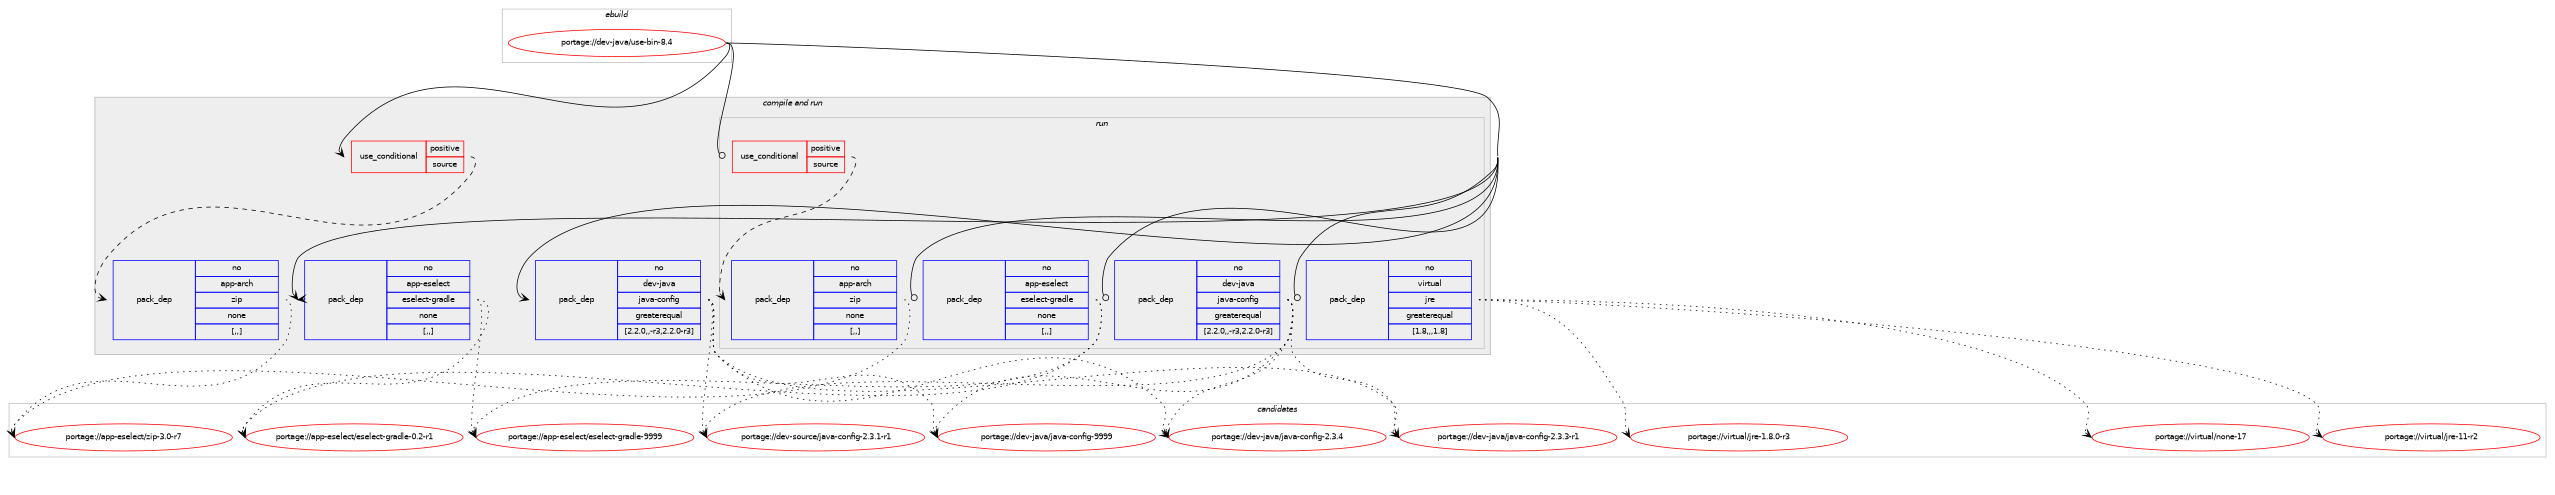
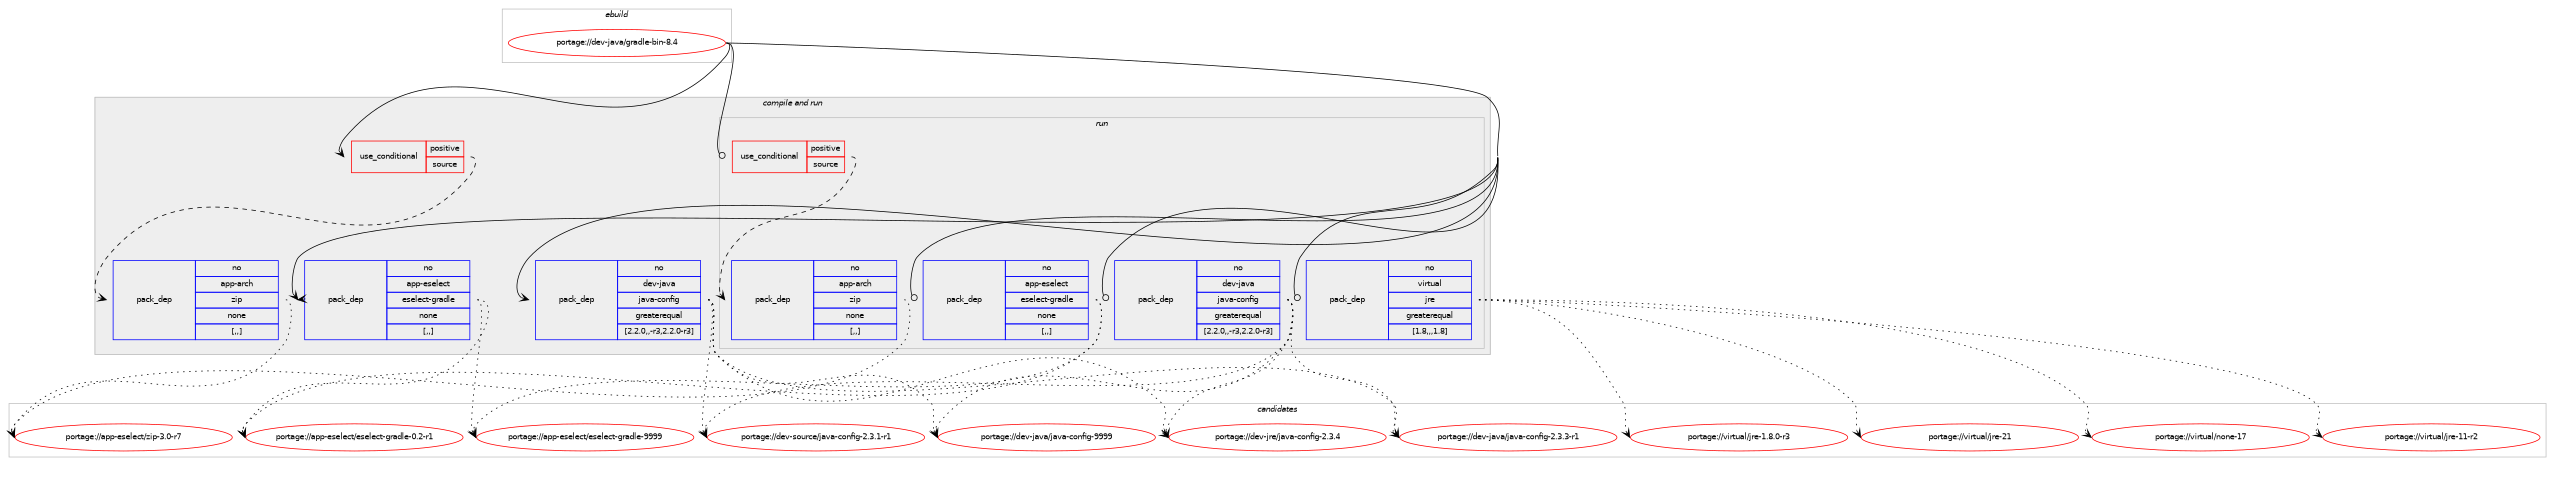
node "portage://dev-java/use-bin-8.4": label "portage://dev-java/use-bin-8.4" -> "portage://dev-java/gradle-bin-8.4"
node "portage://dev-java/java-config-2.3.4": label "portage://dev-java/java-config-2.3.4" -> "portage://dev-jre/java-config-2.3.4"
node "portage://virtual/jre-21": added
